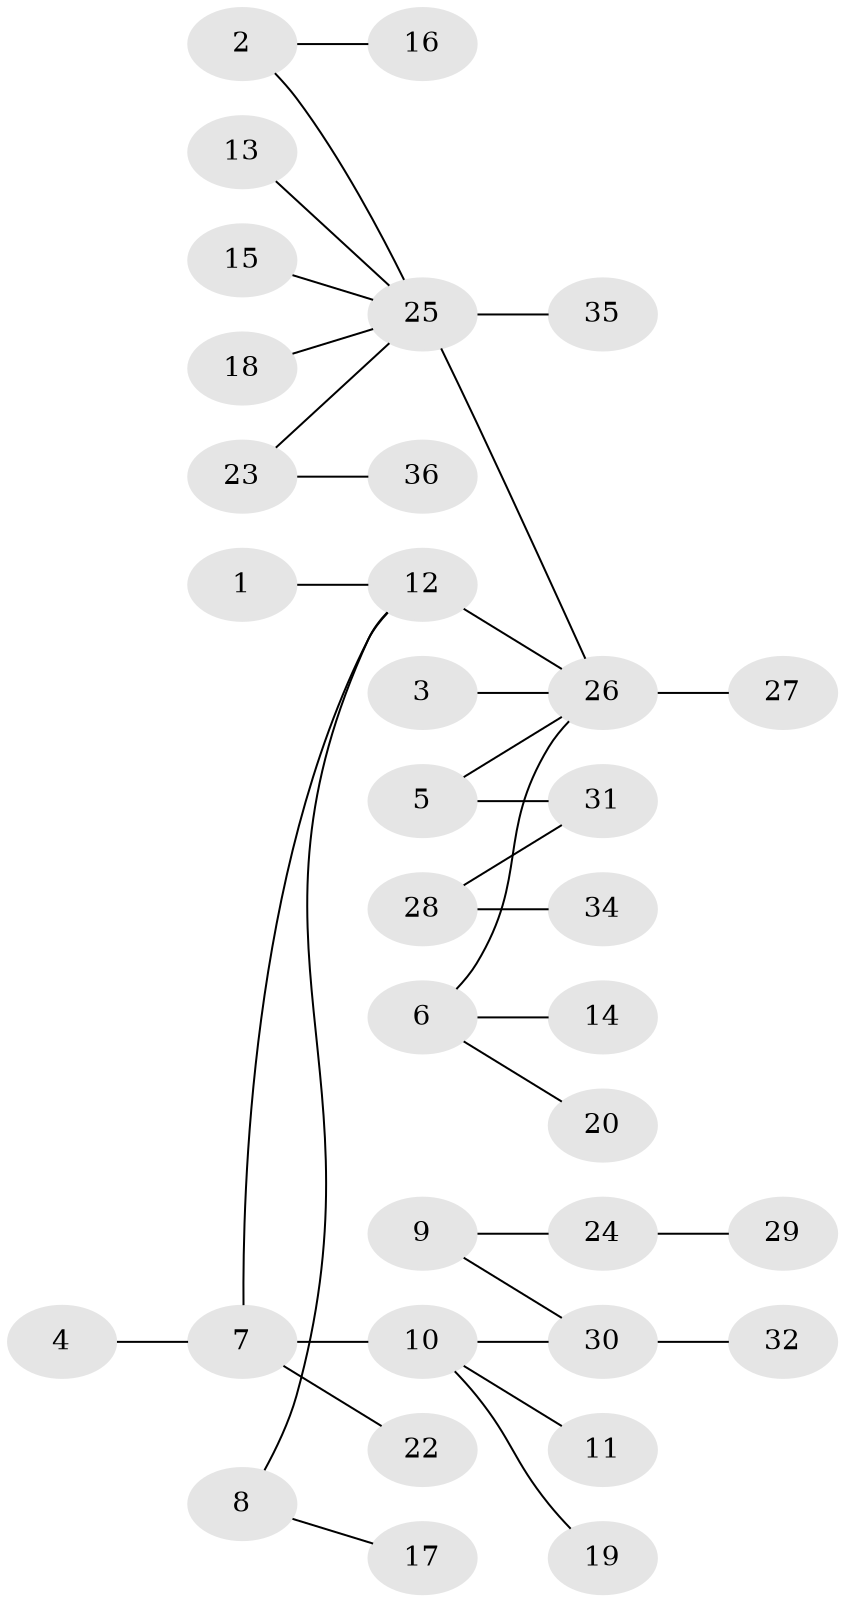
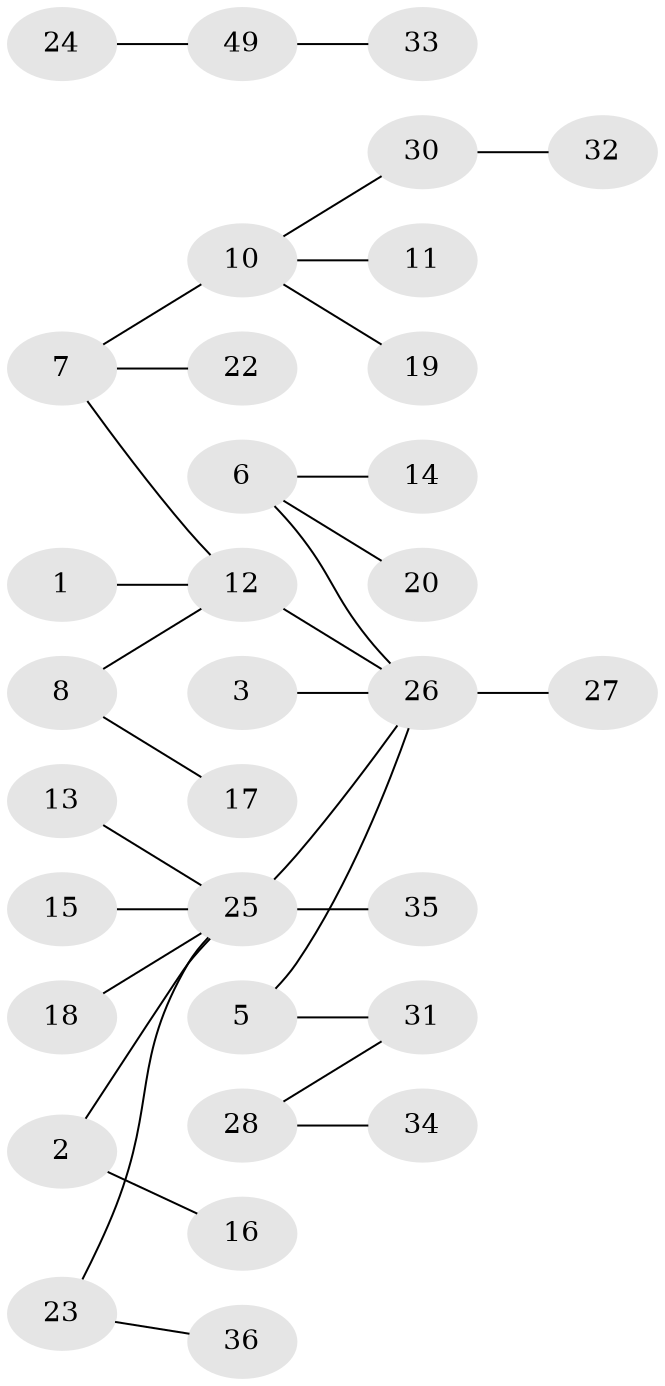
node "33": added
node "9": removed
node "29": label "29" -> "49"
node "4": removed
